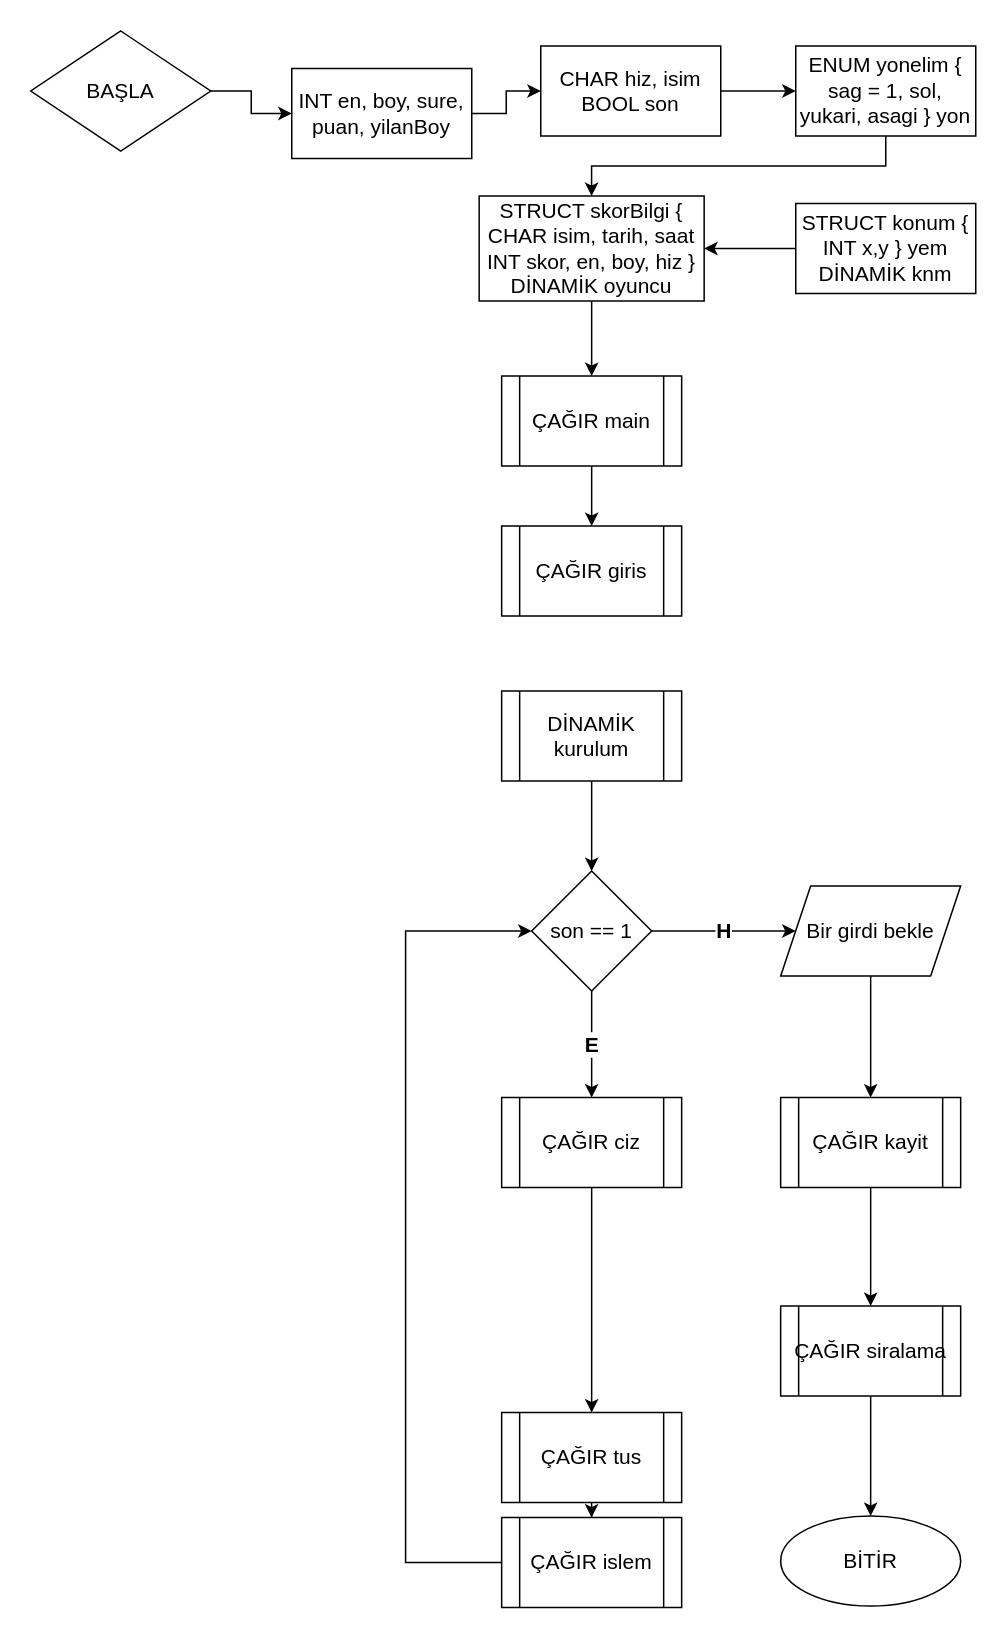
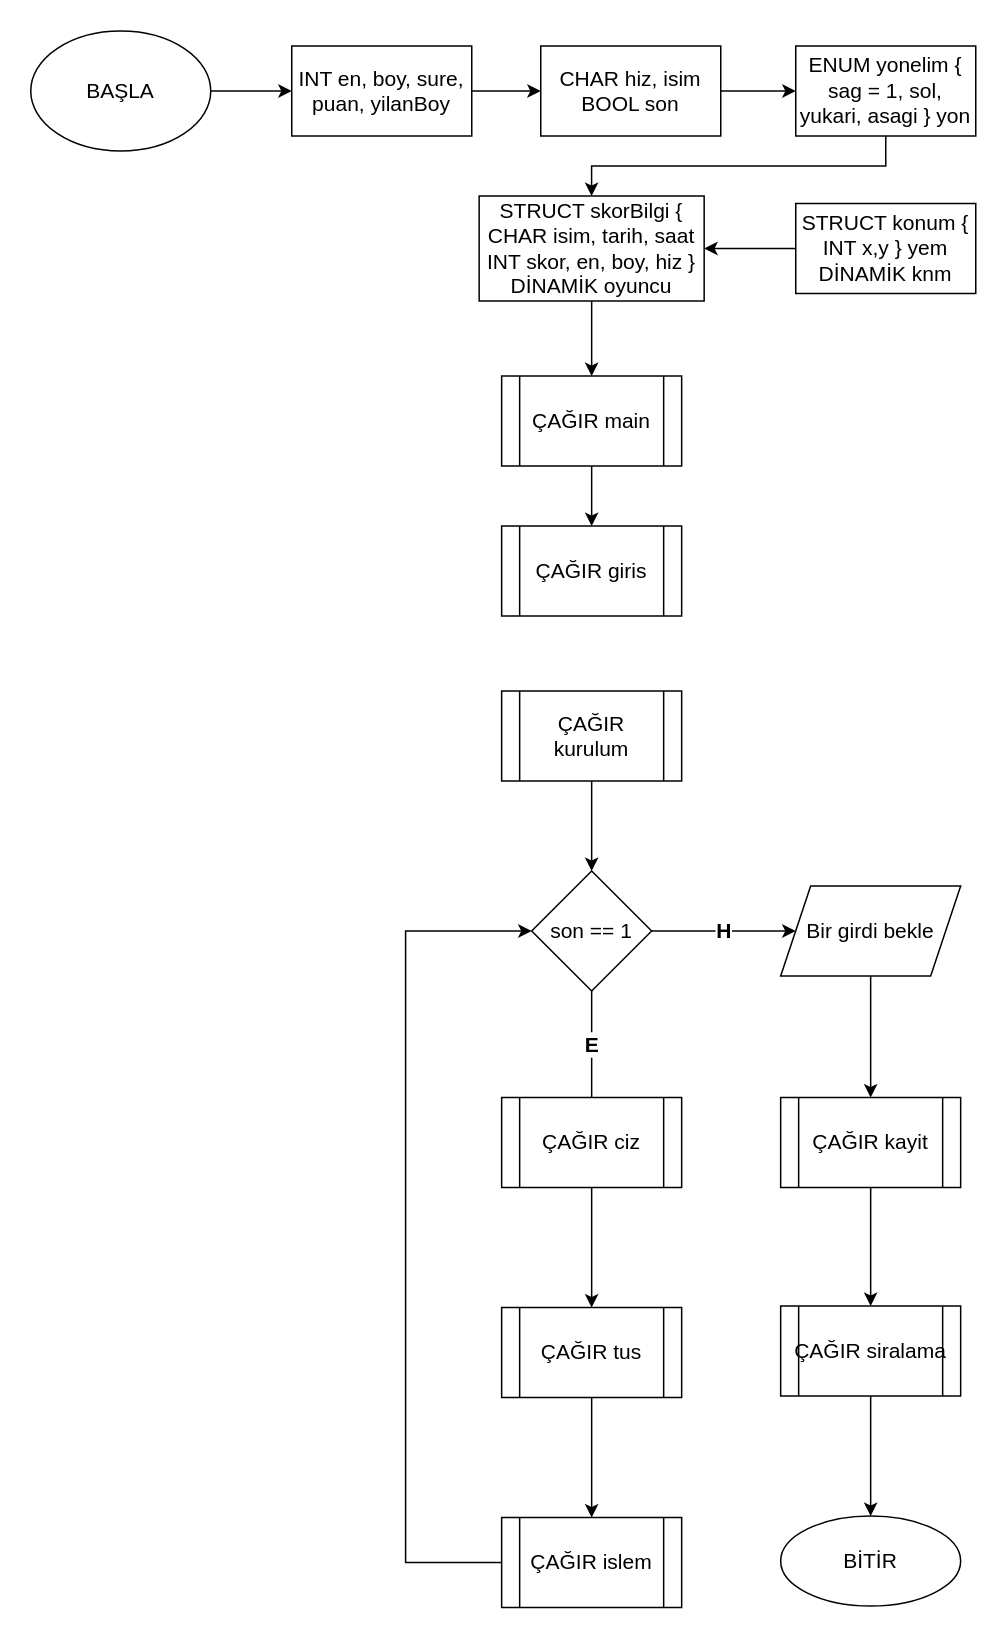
node "BAŞLA": shape diamond -> ellipse
node "INT en, boy, sure, puan, yilanBoy": moved (382, 113) -> (382, 91)
node "DİNAMİK kurulum": label "DİNAMİK kurulum" -> "ÇAĞIR kurulum"
edge "son == 1" -> "ÇAĞIR ciz": arrowhead classic -> none
node "ÇAĞIR tus": moved (592, 1457) -> (592, 1352)
